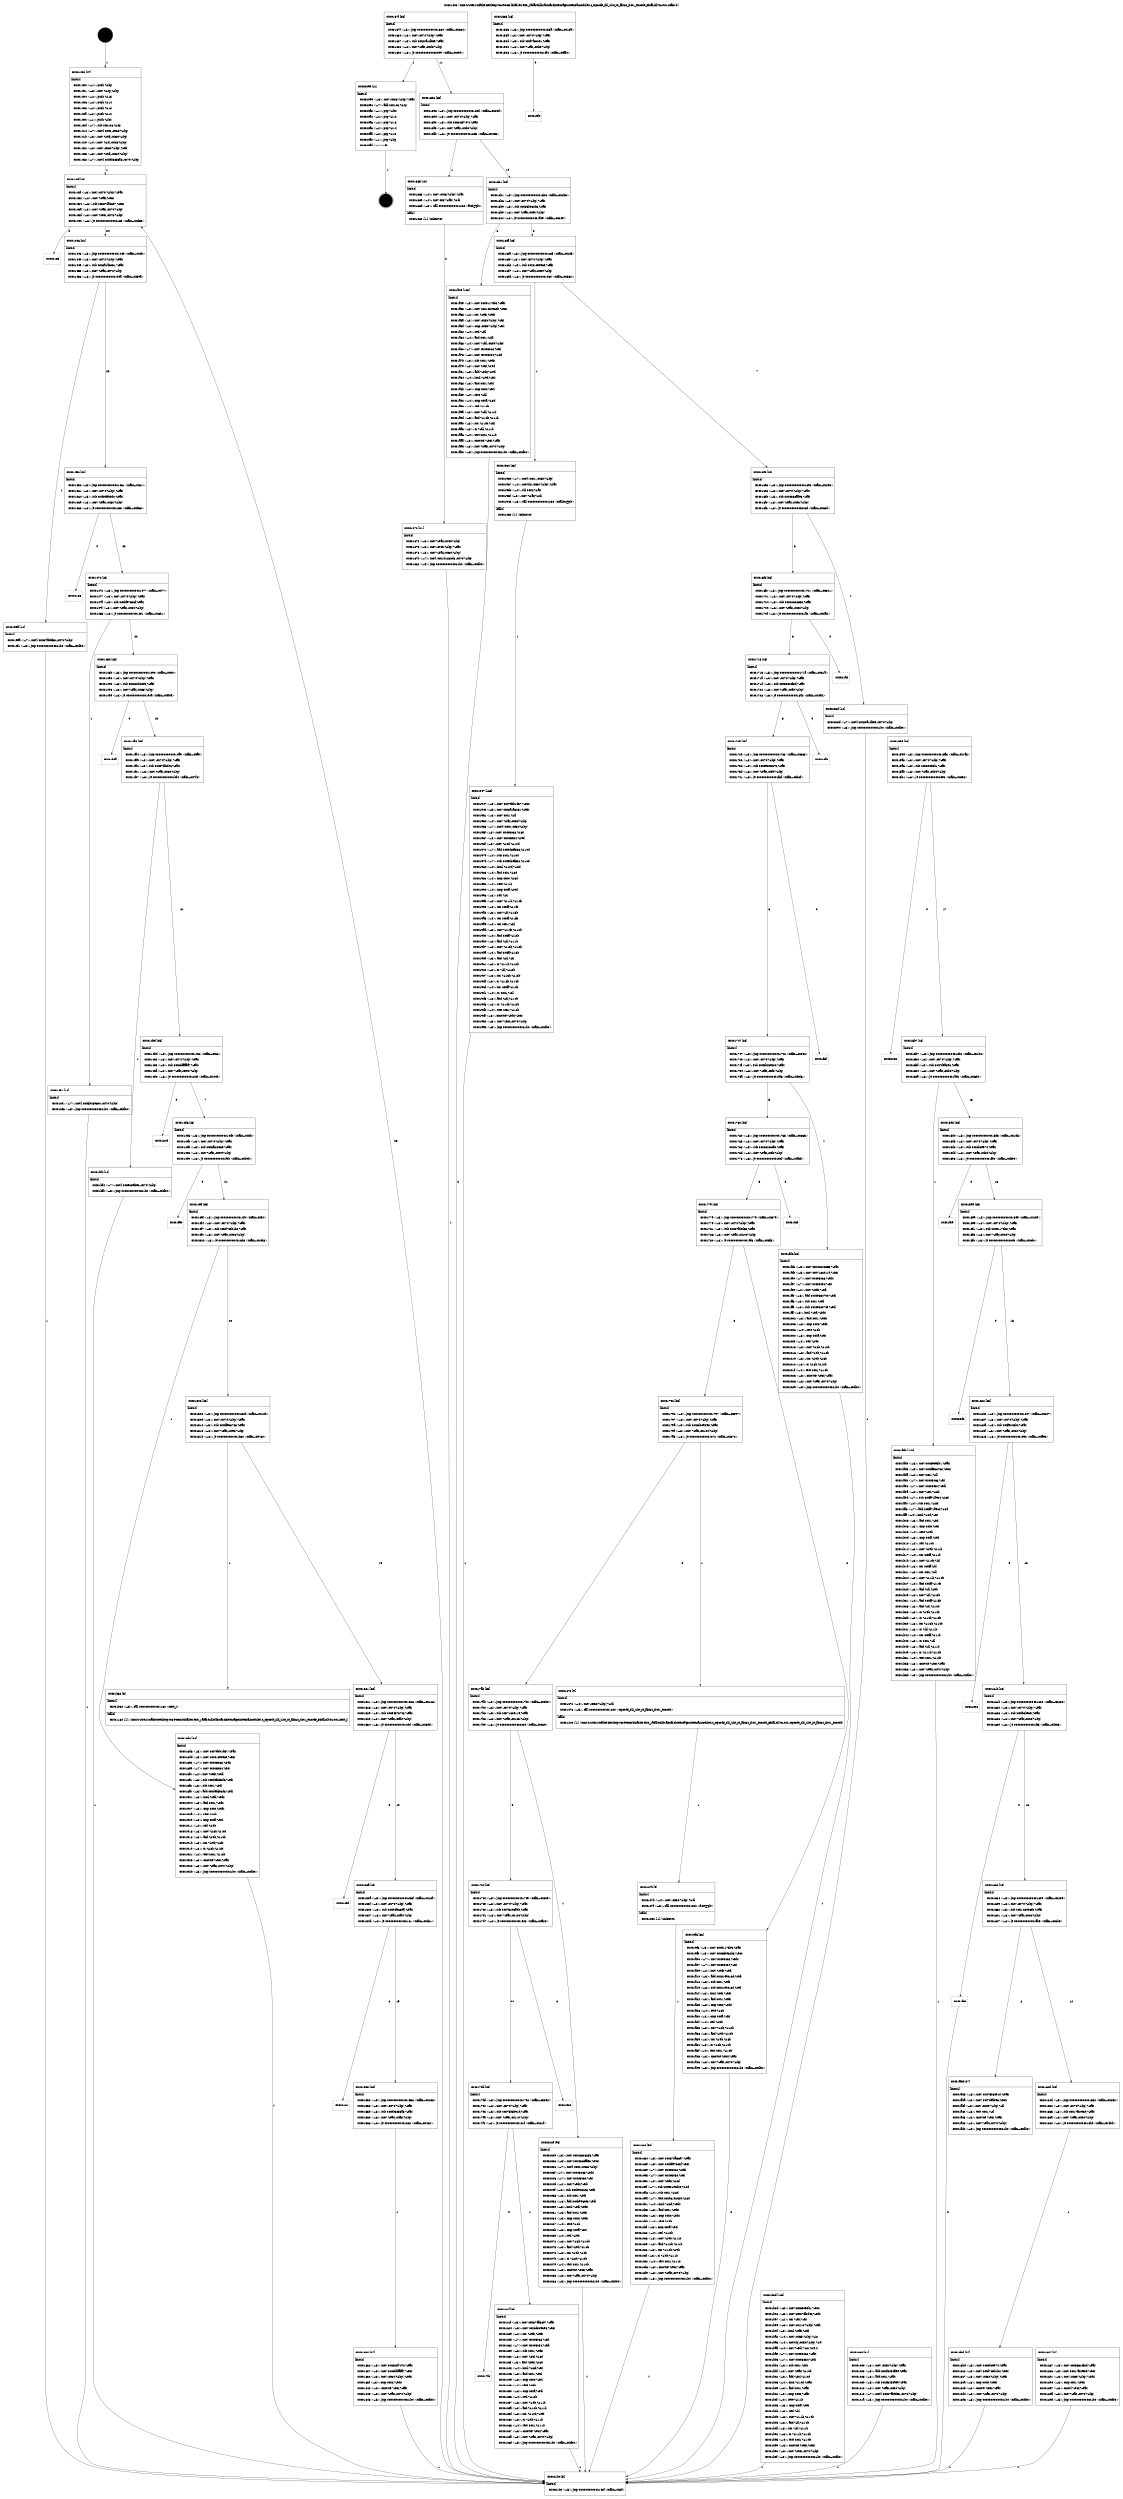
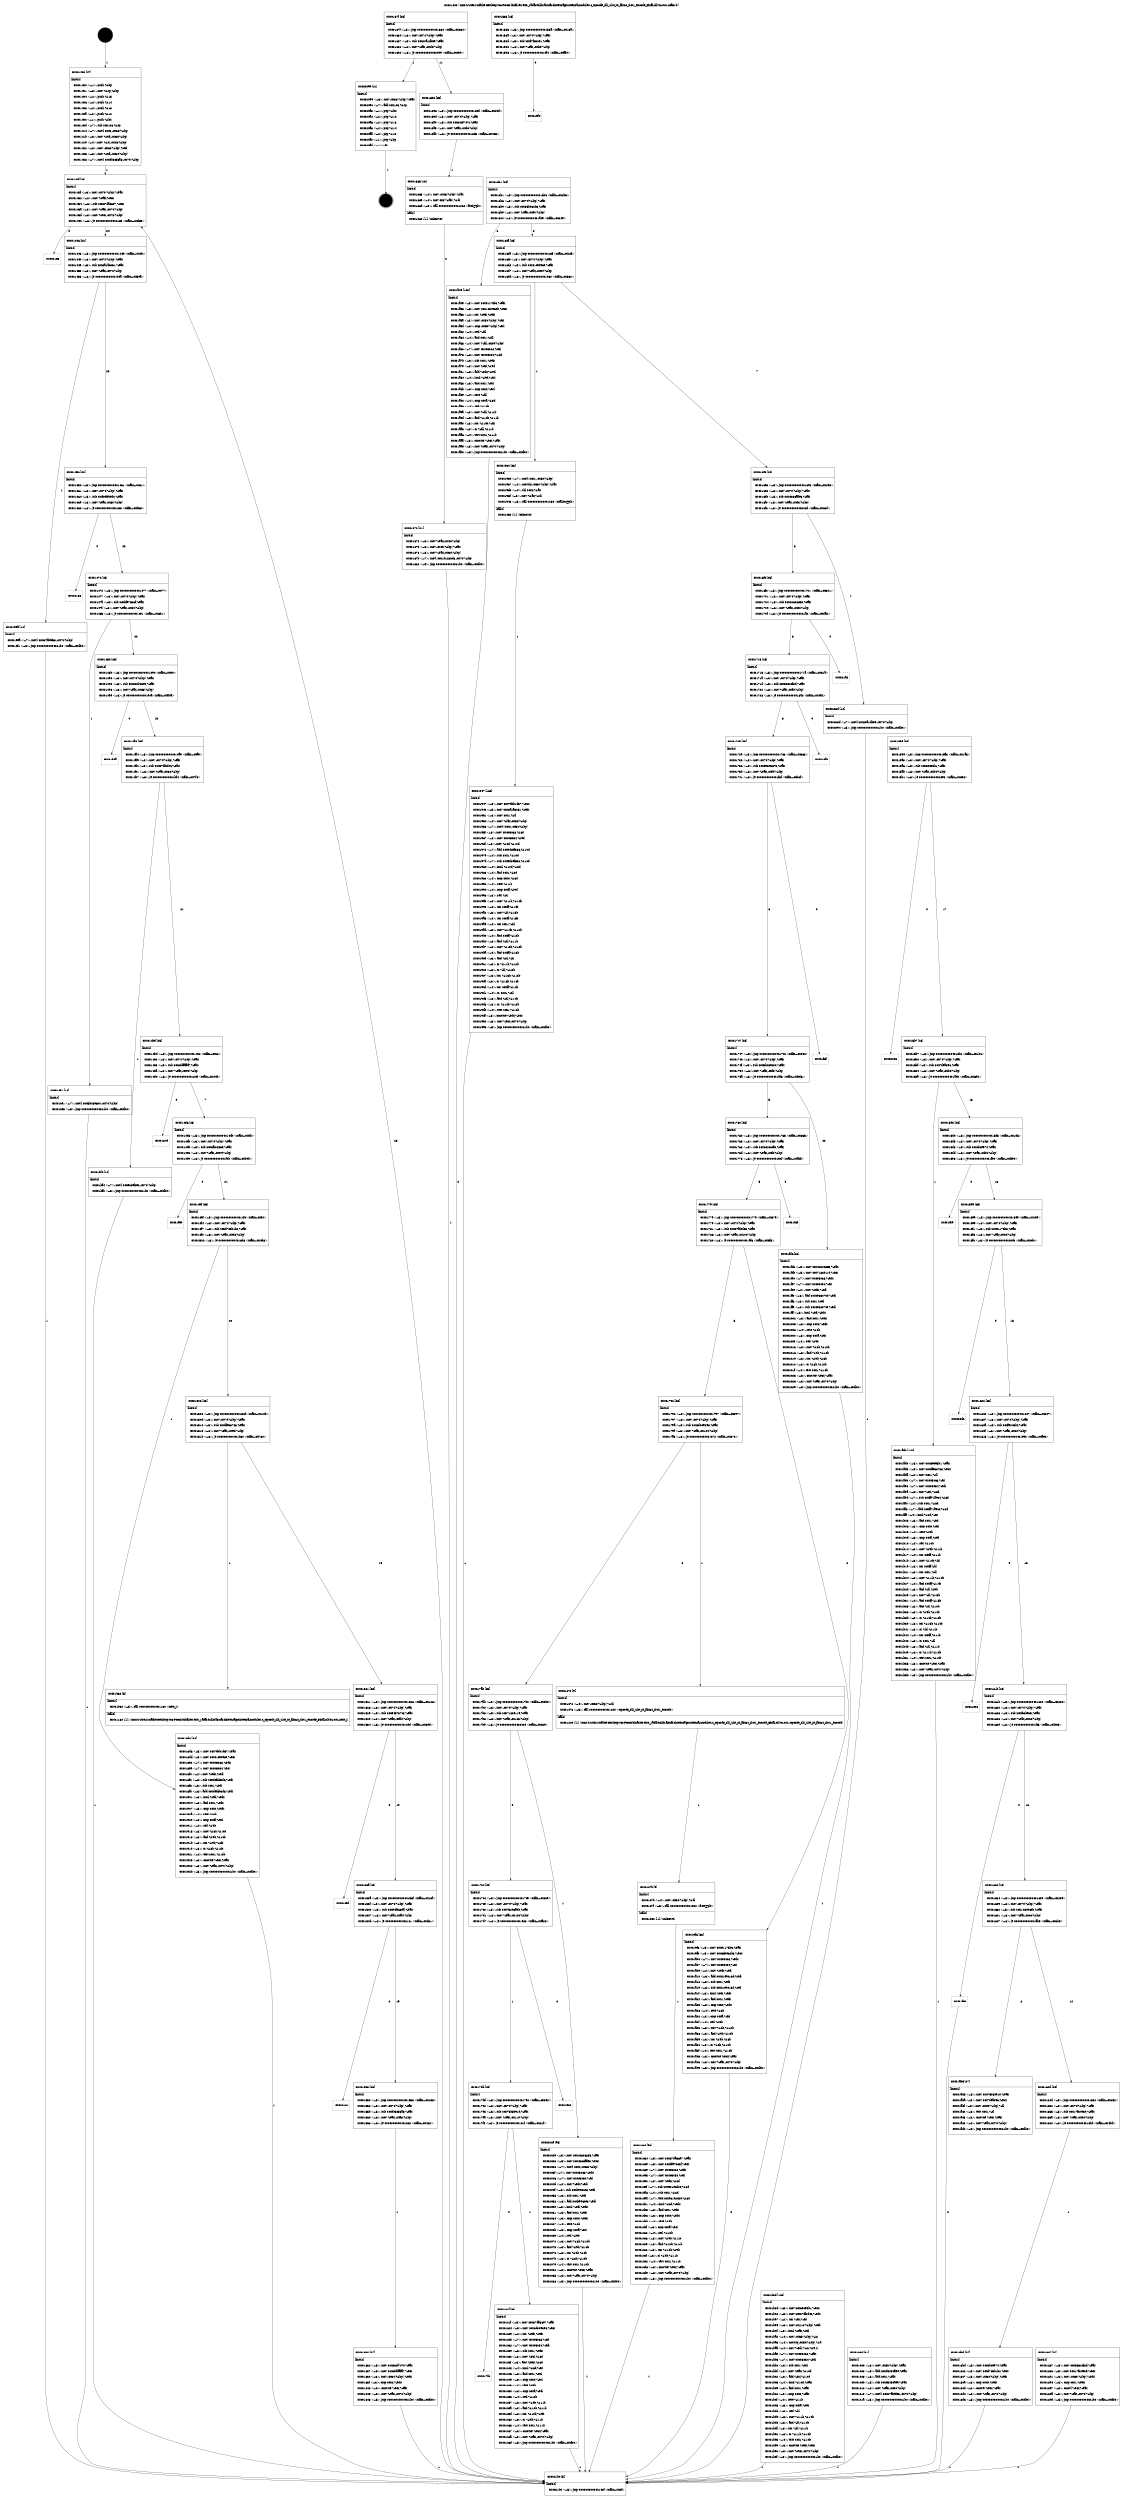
edge "0x401698 [25]" -> "0x4016b1 [25]": removed, label "10"
edge "0x401747 [25]" -> "0x401fd6 [88]": label " 1" -> " 22"
edge "0x4017c4 [25]" -> "0x4017dd [25]": label " 22" -> " 1"
